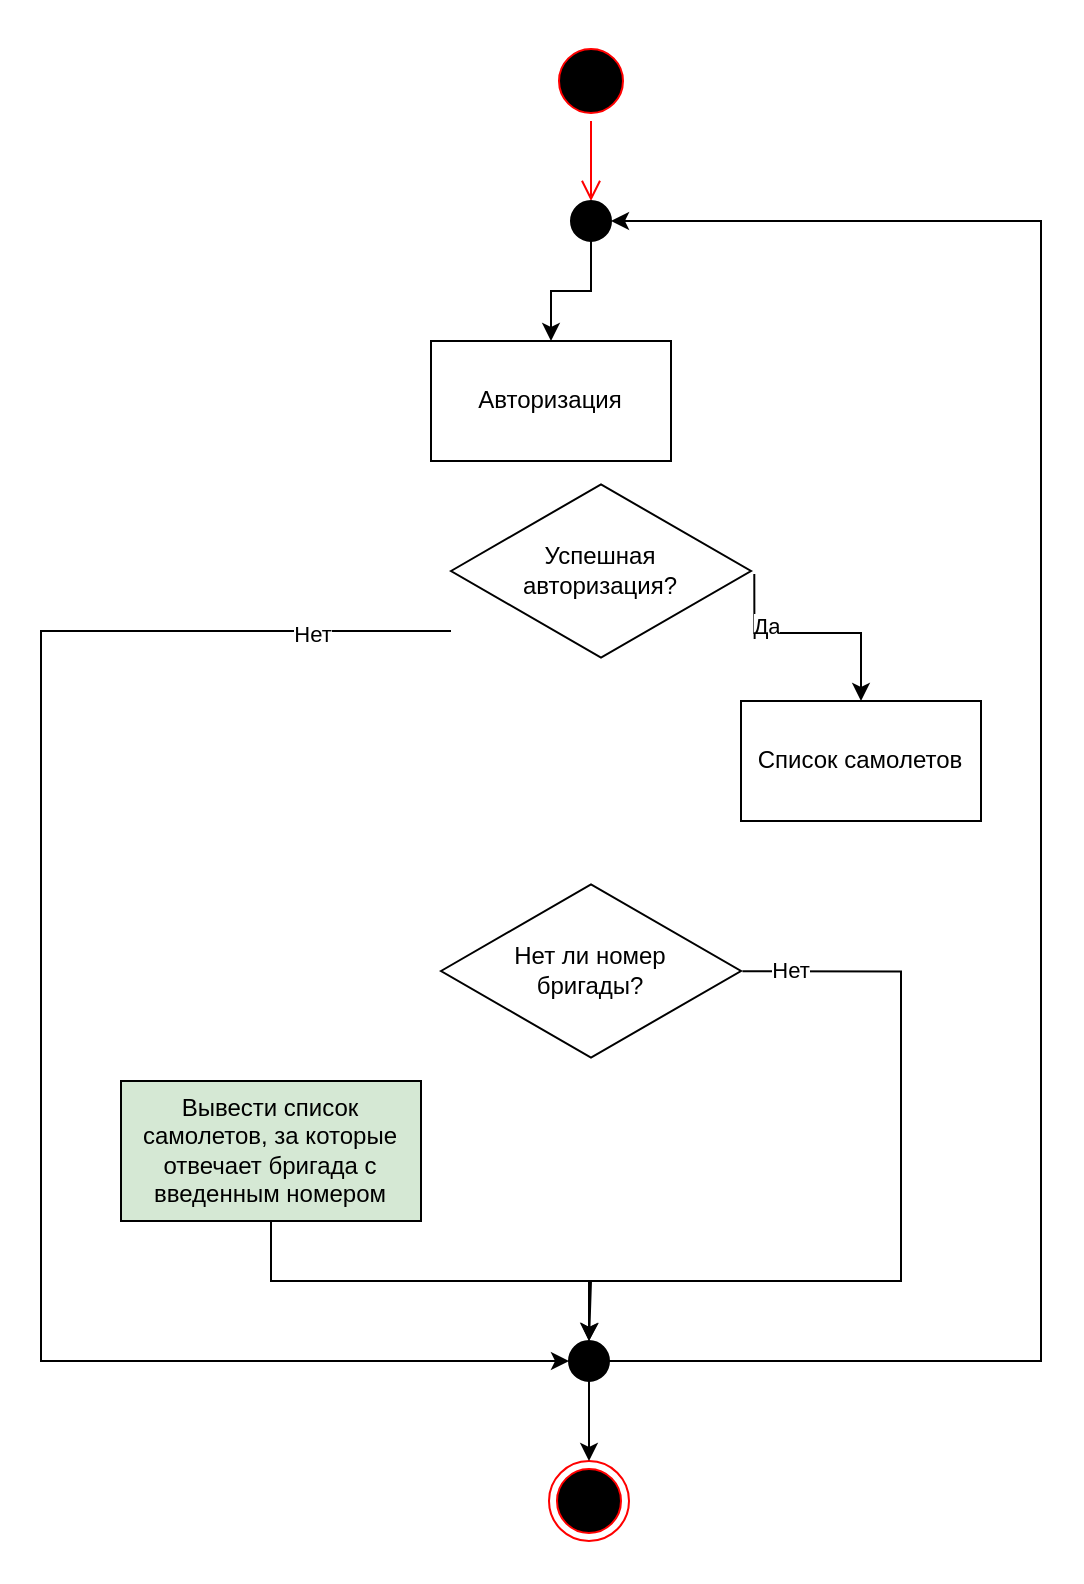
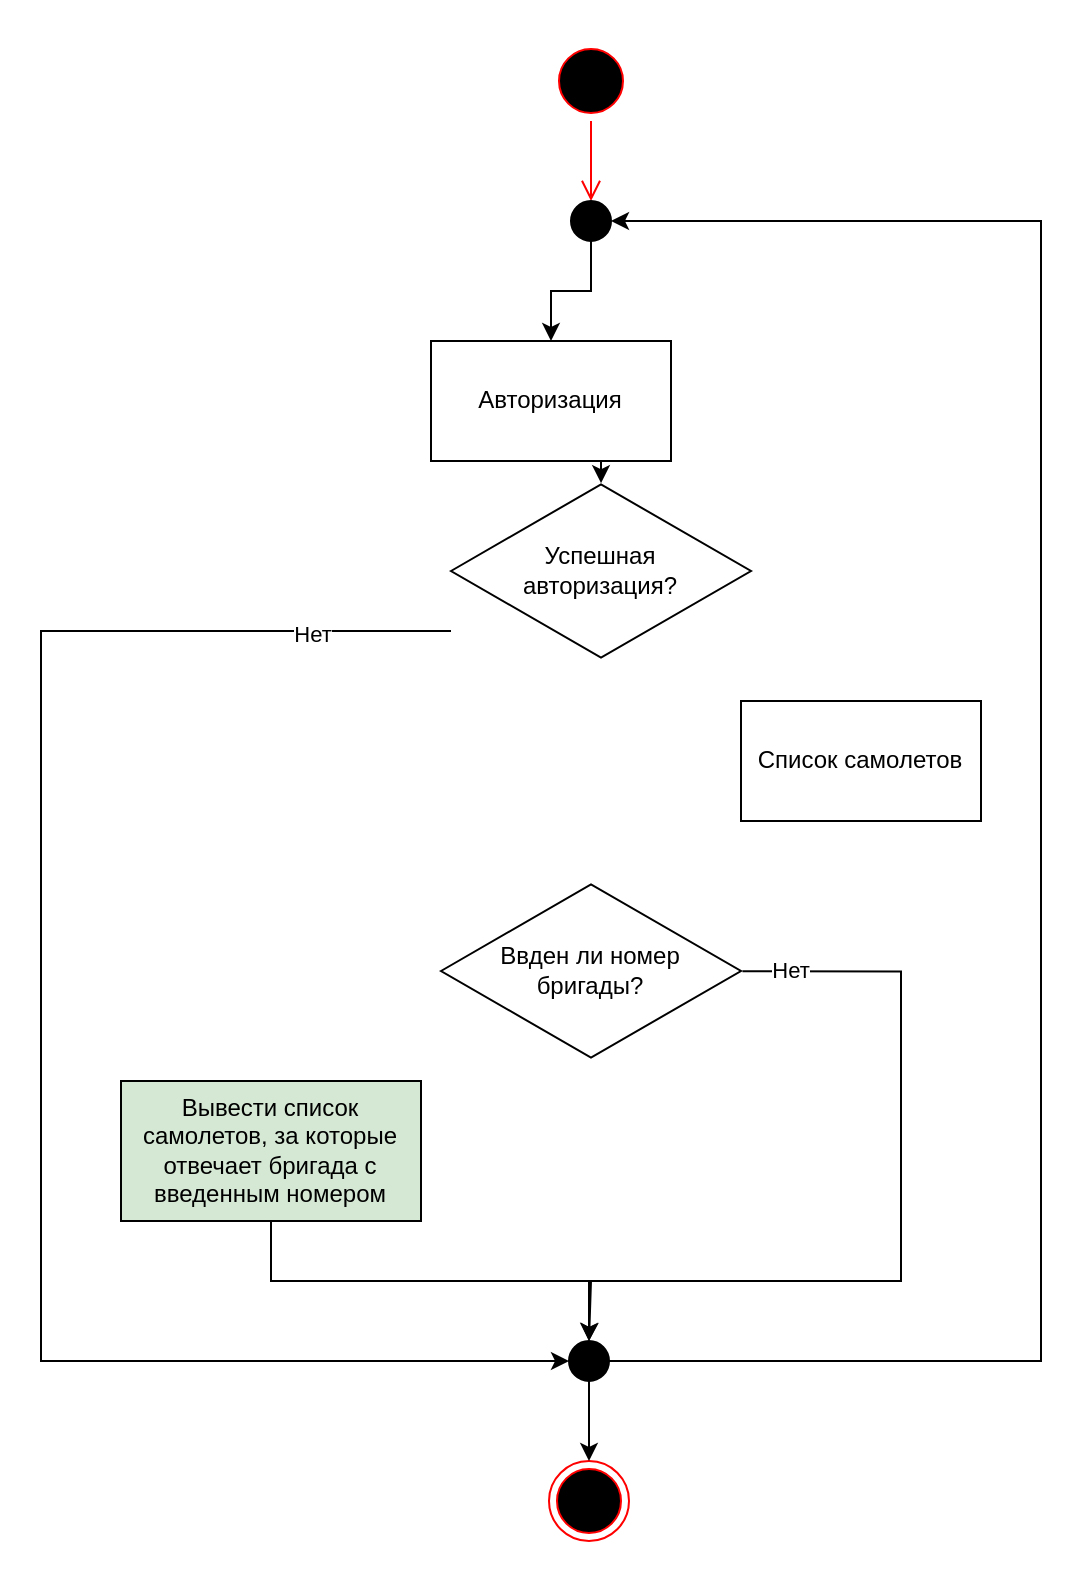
edge "Авторизация" -> "Успешная авторизация?": added
edge "Успешная авторизация?" -> "Список самолетов": removed, label "Да"
node "Нет ли номер бригады?": label "Нет ли номер бригады?" -> "Ввден ли номер бригады?"
